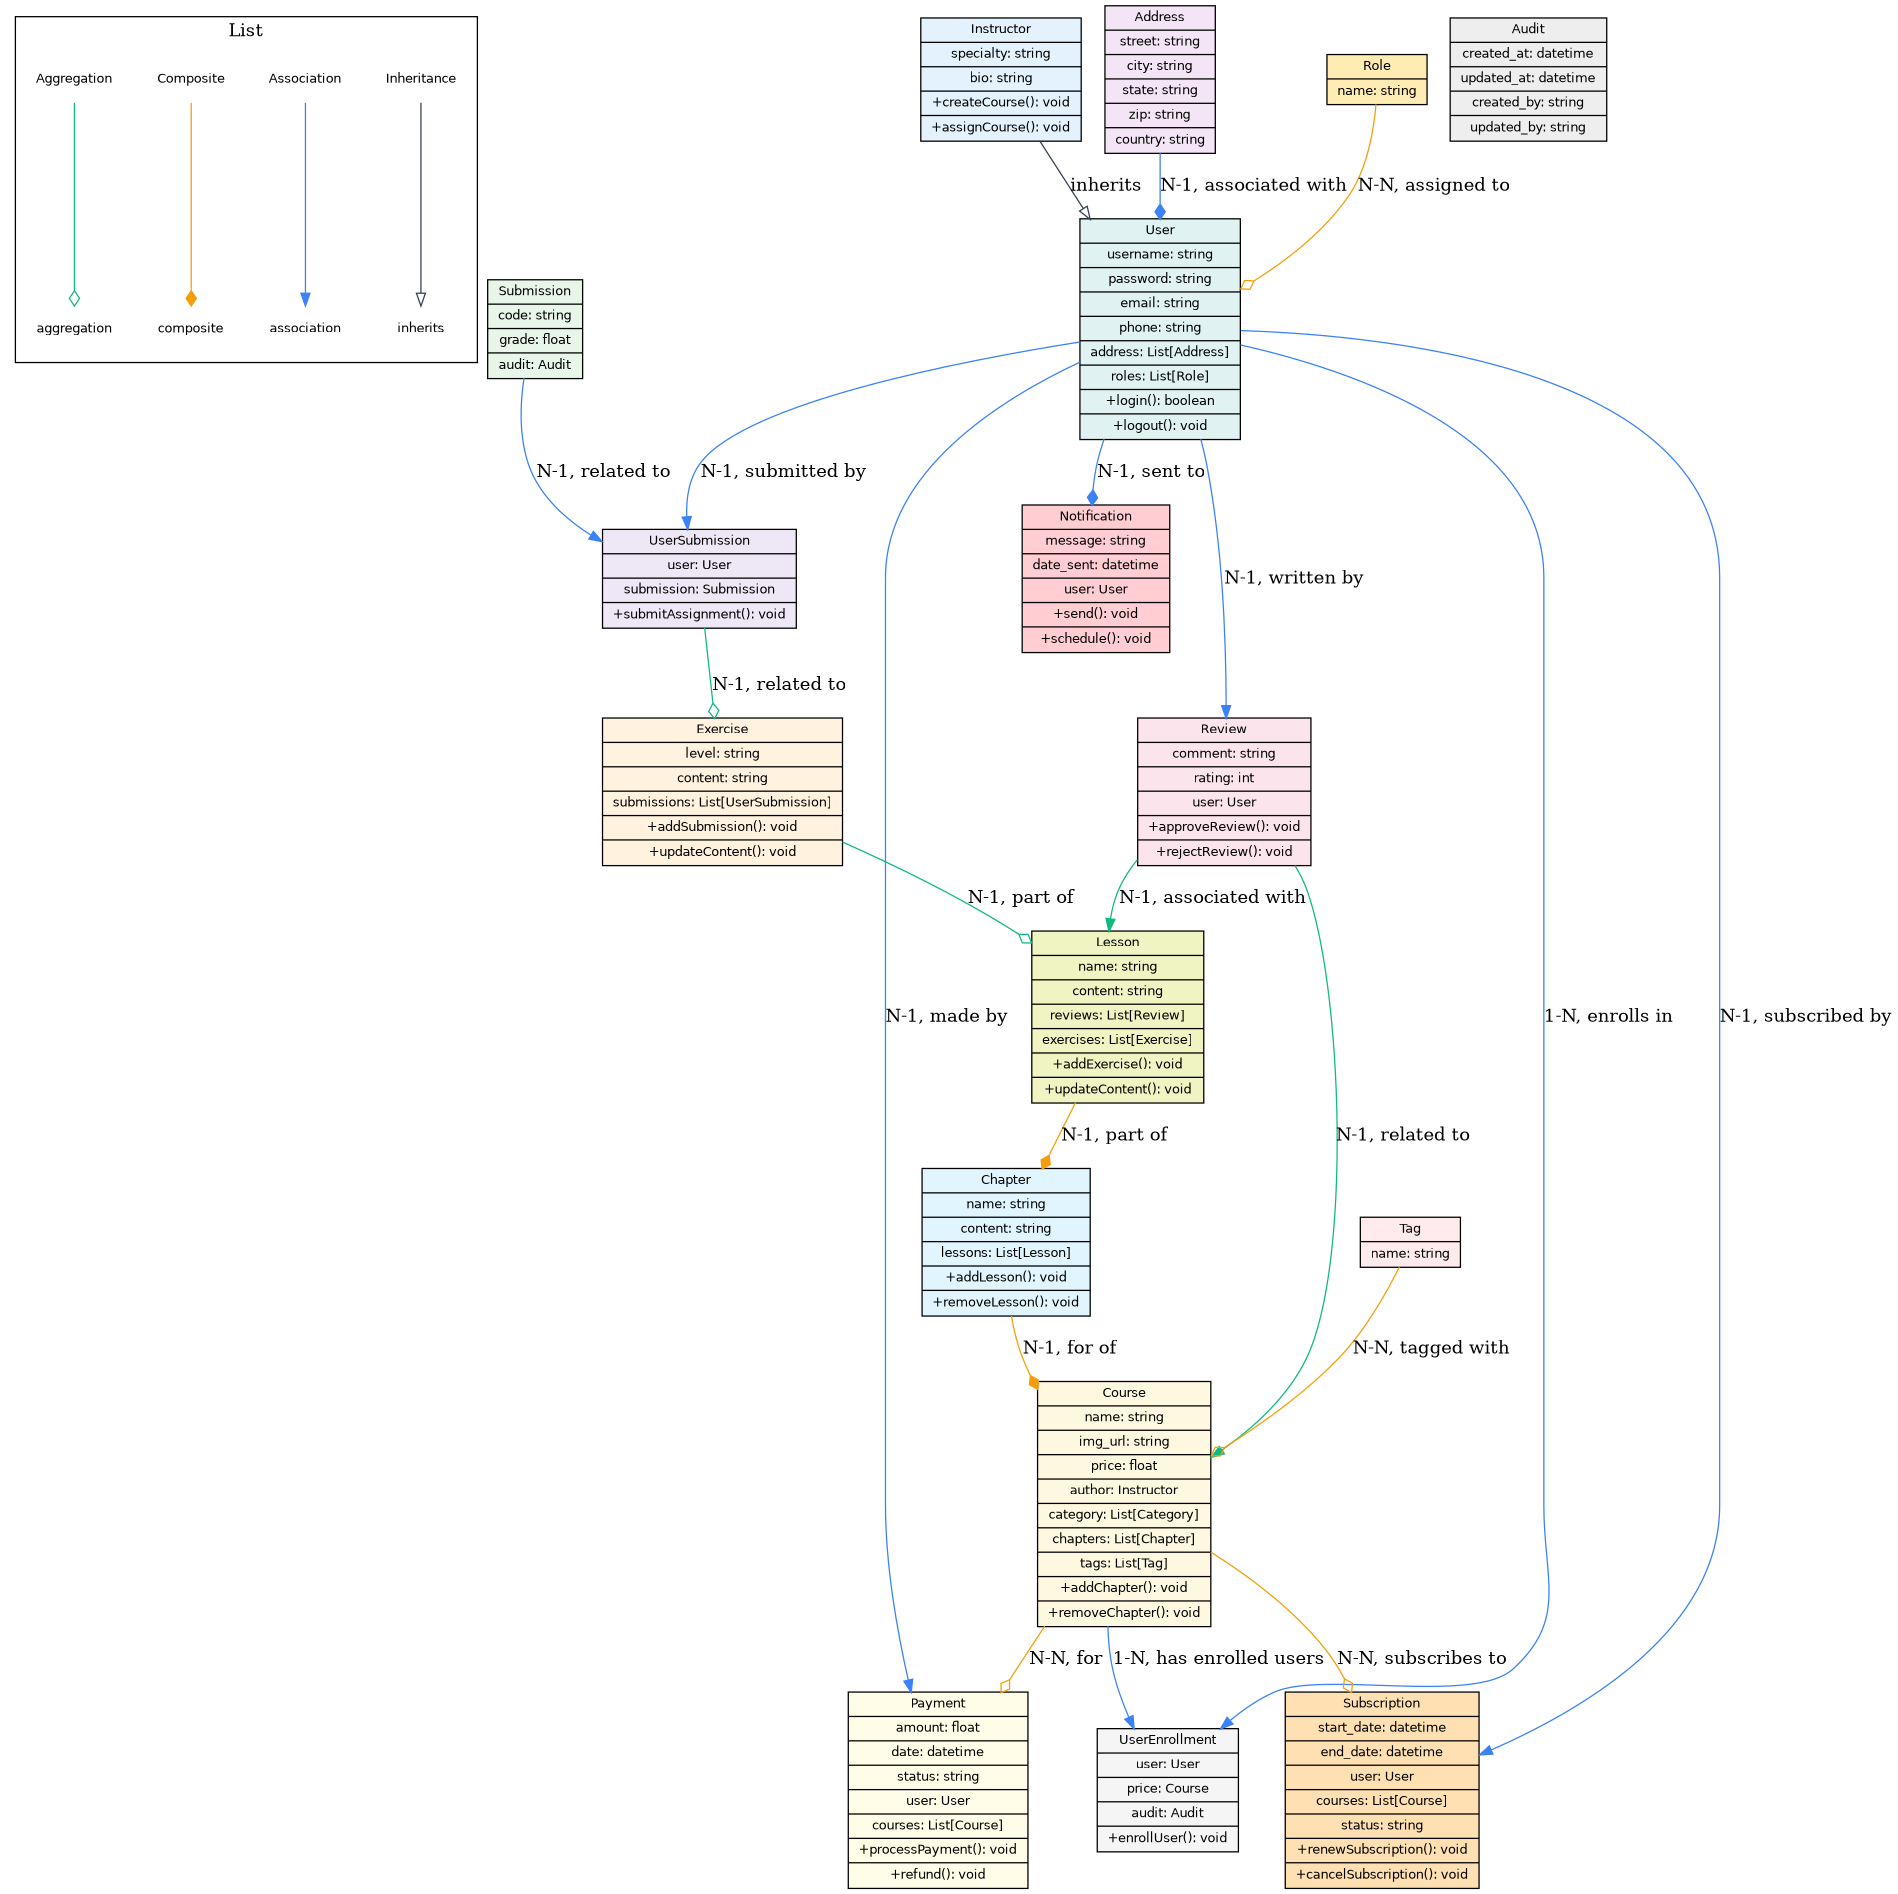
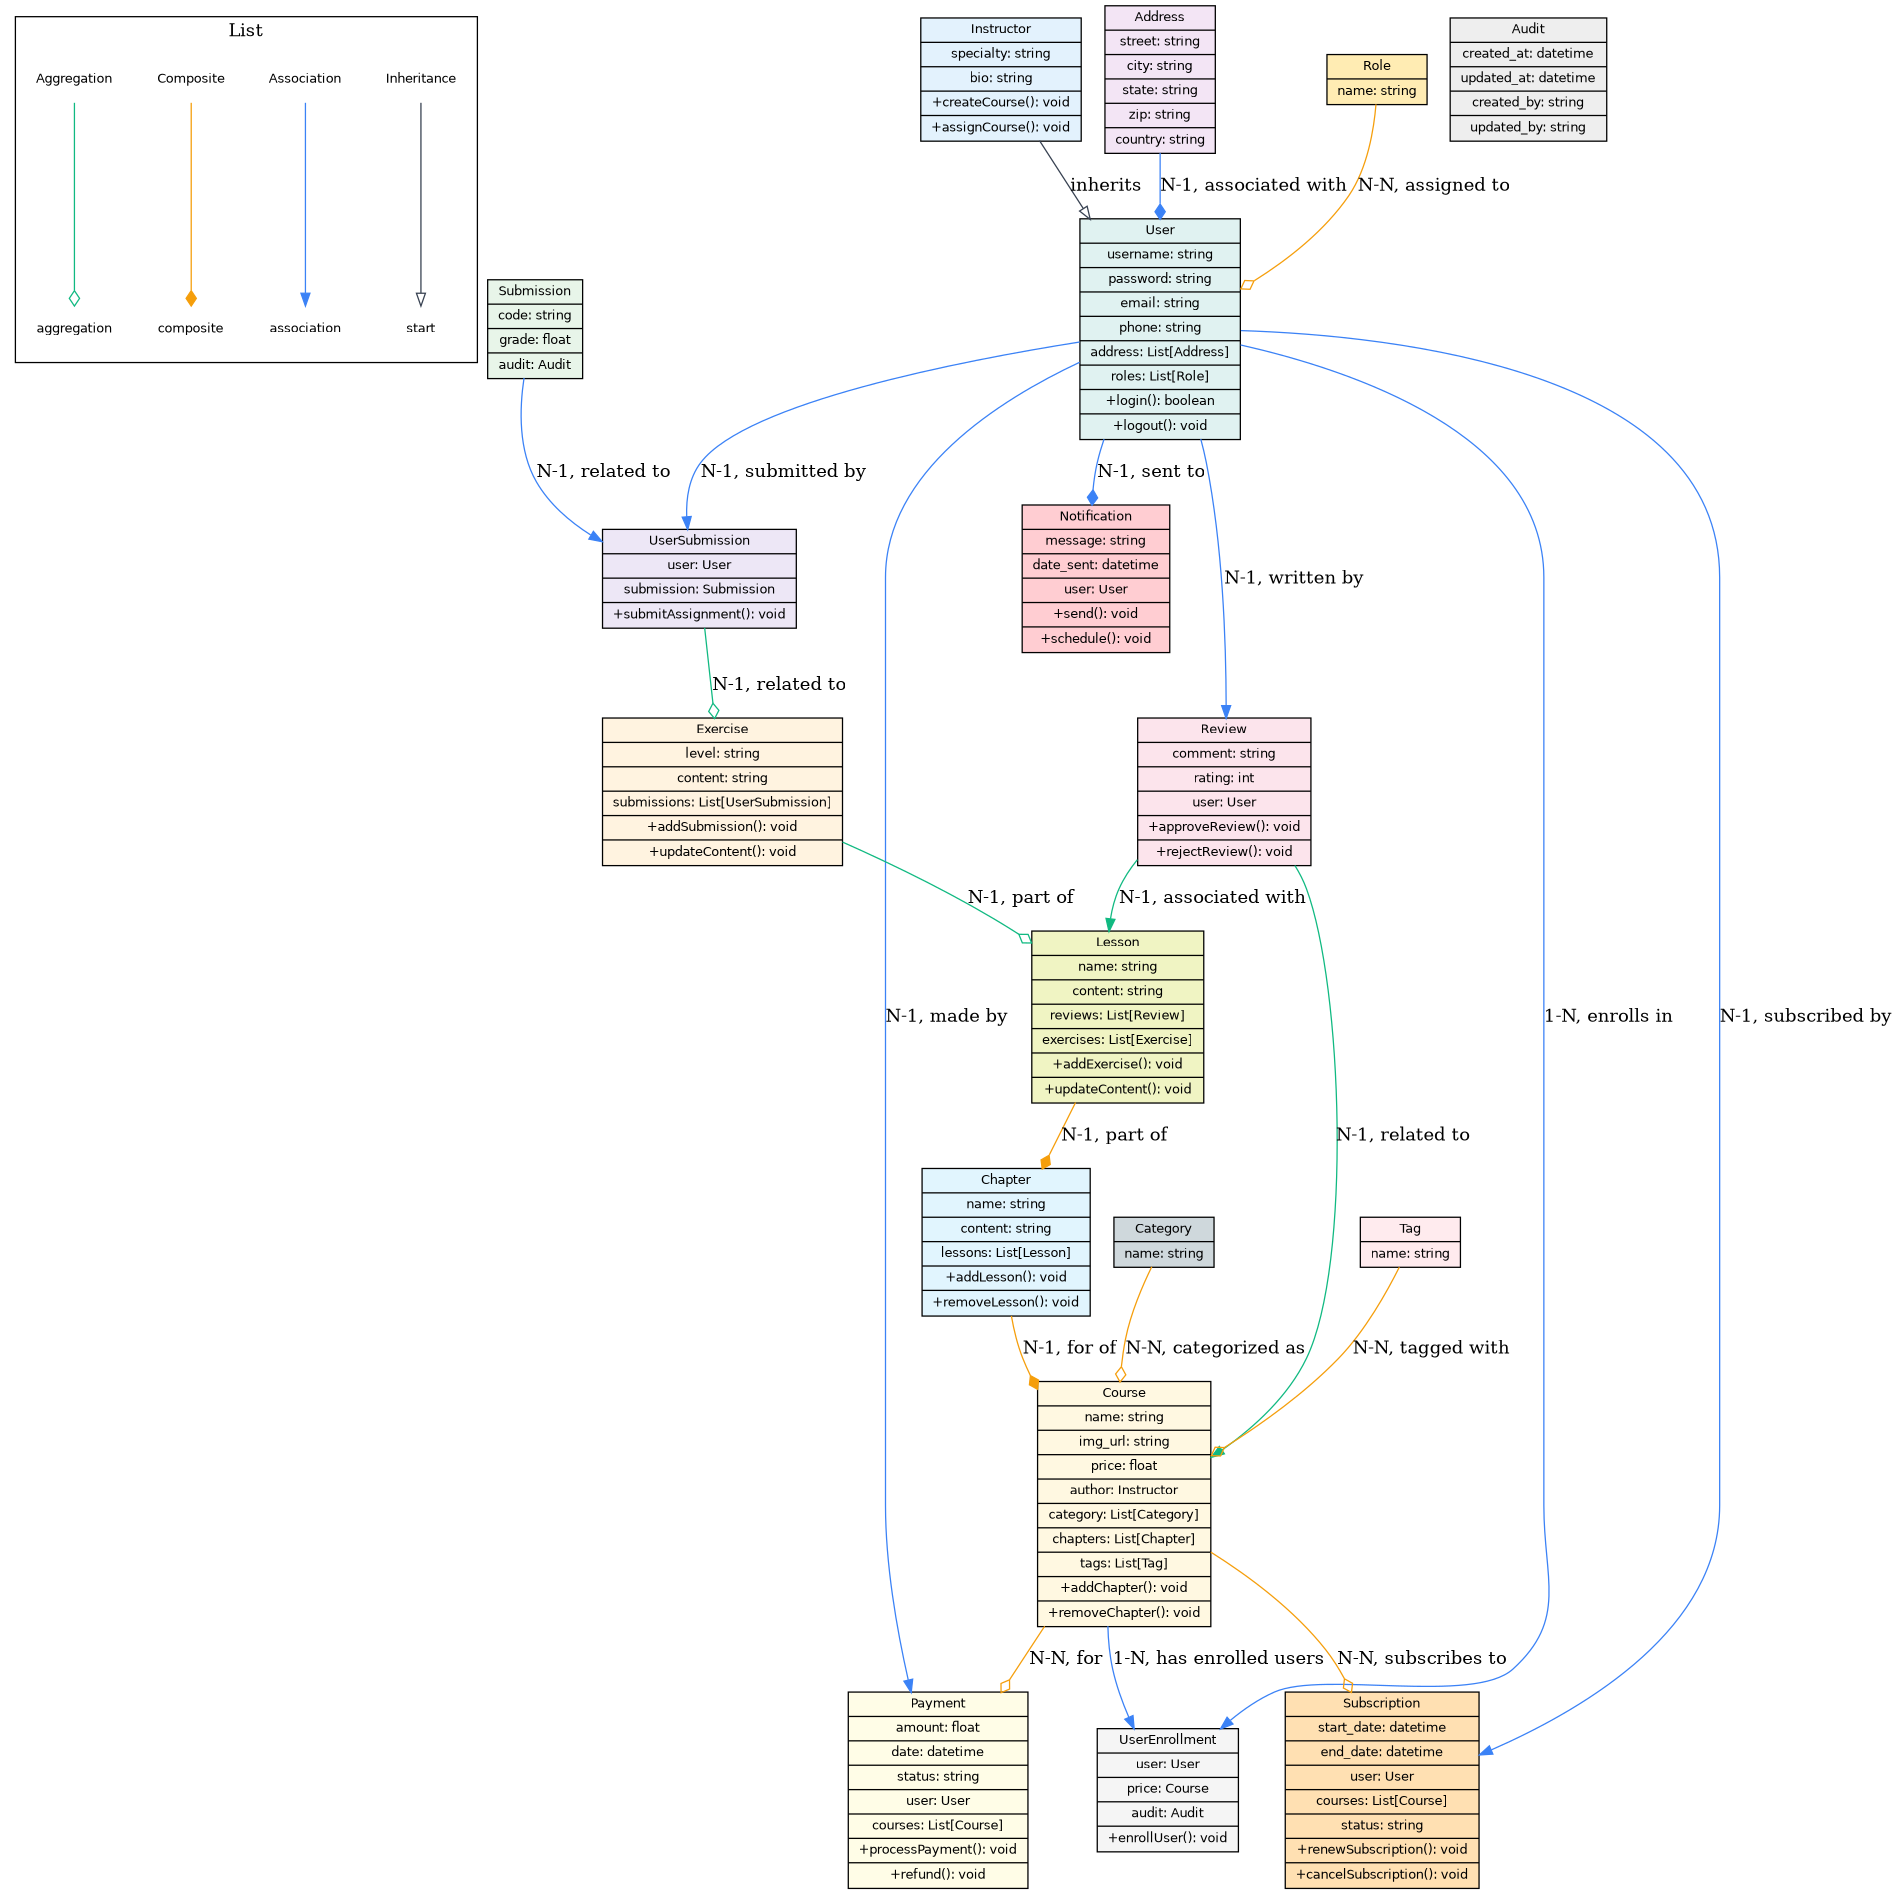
node "inherits": label "inherits" -> "start"
node "Category": added
